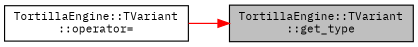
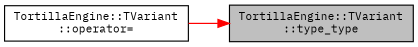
node "TortillaEngine::TVariant ::get_type": label "TortillaEngine::TVariant ::get_type" -> "TortillaEngine::TVariant ::type_type"
